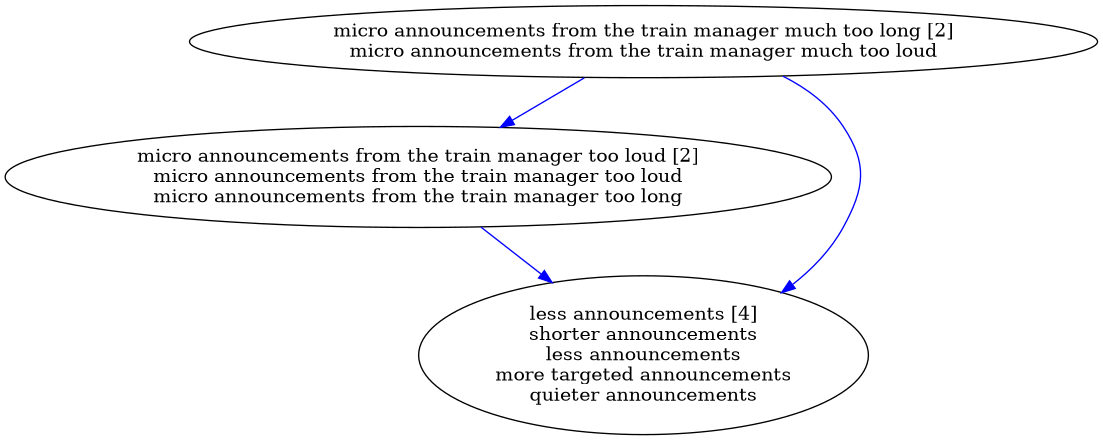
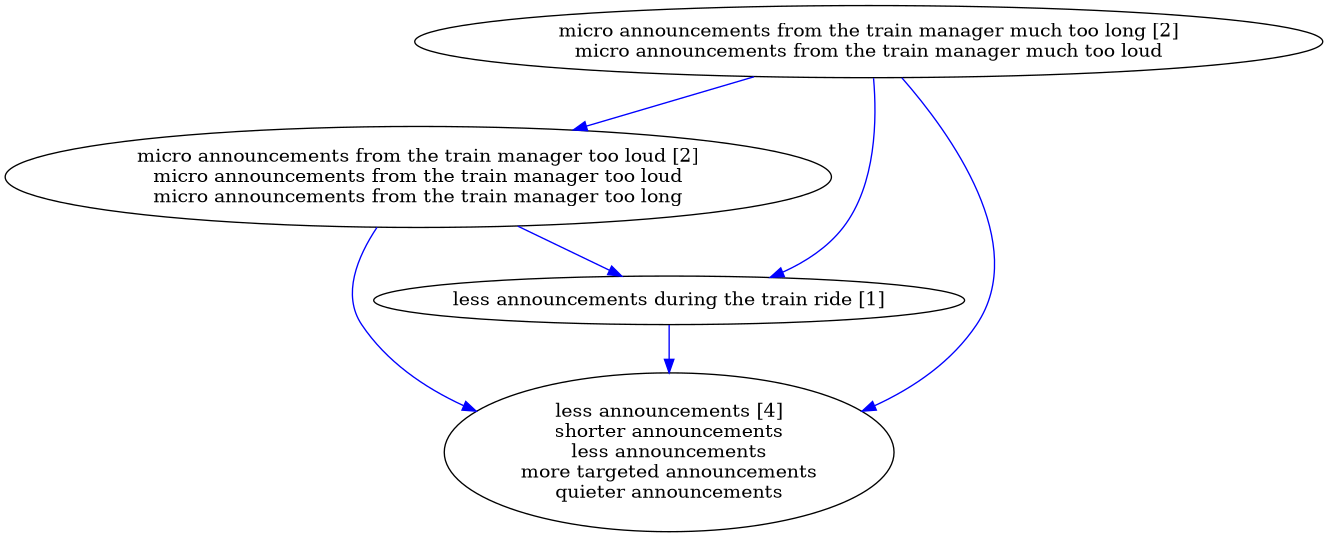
node "less announcements during the train ride [1]": added
